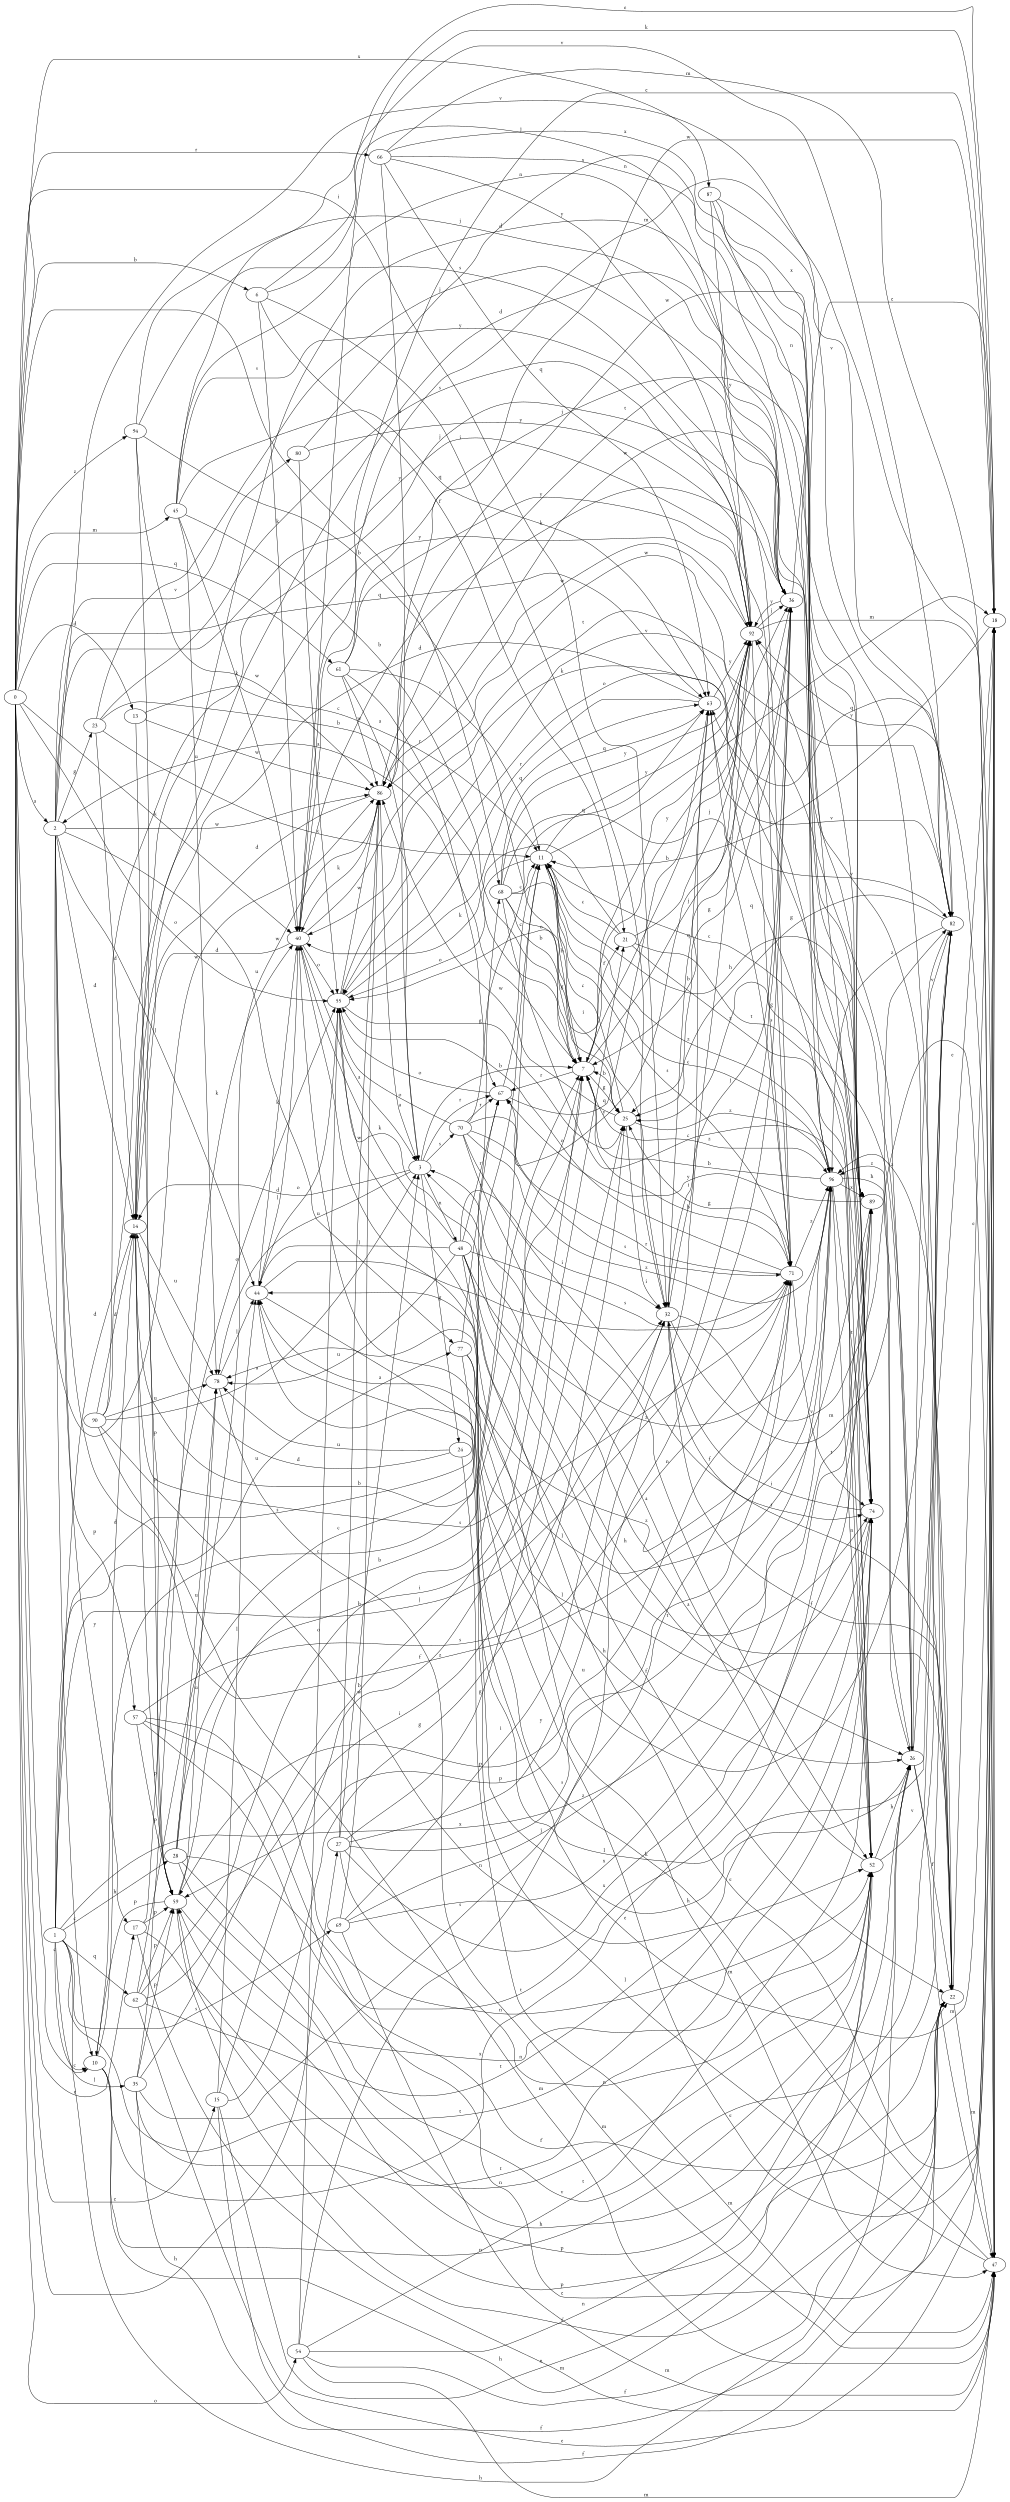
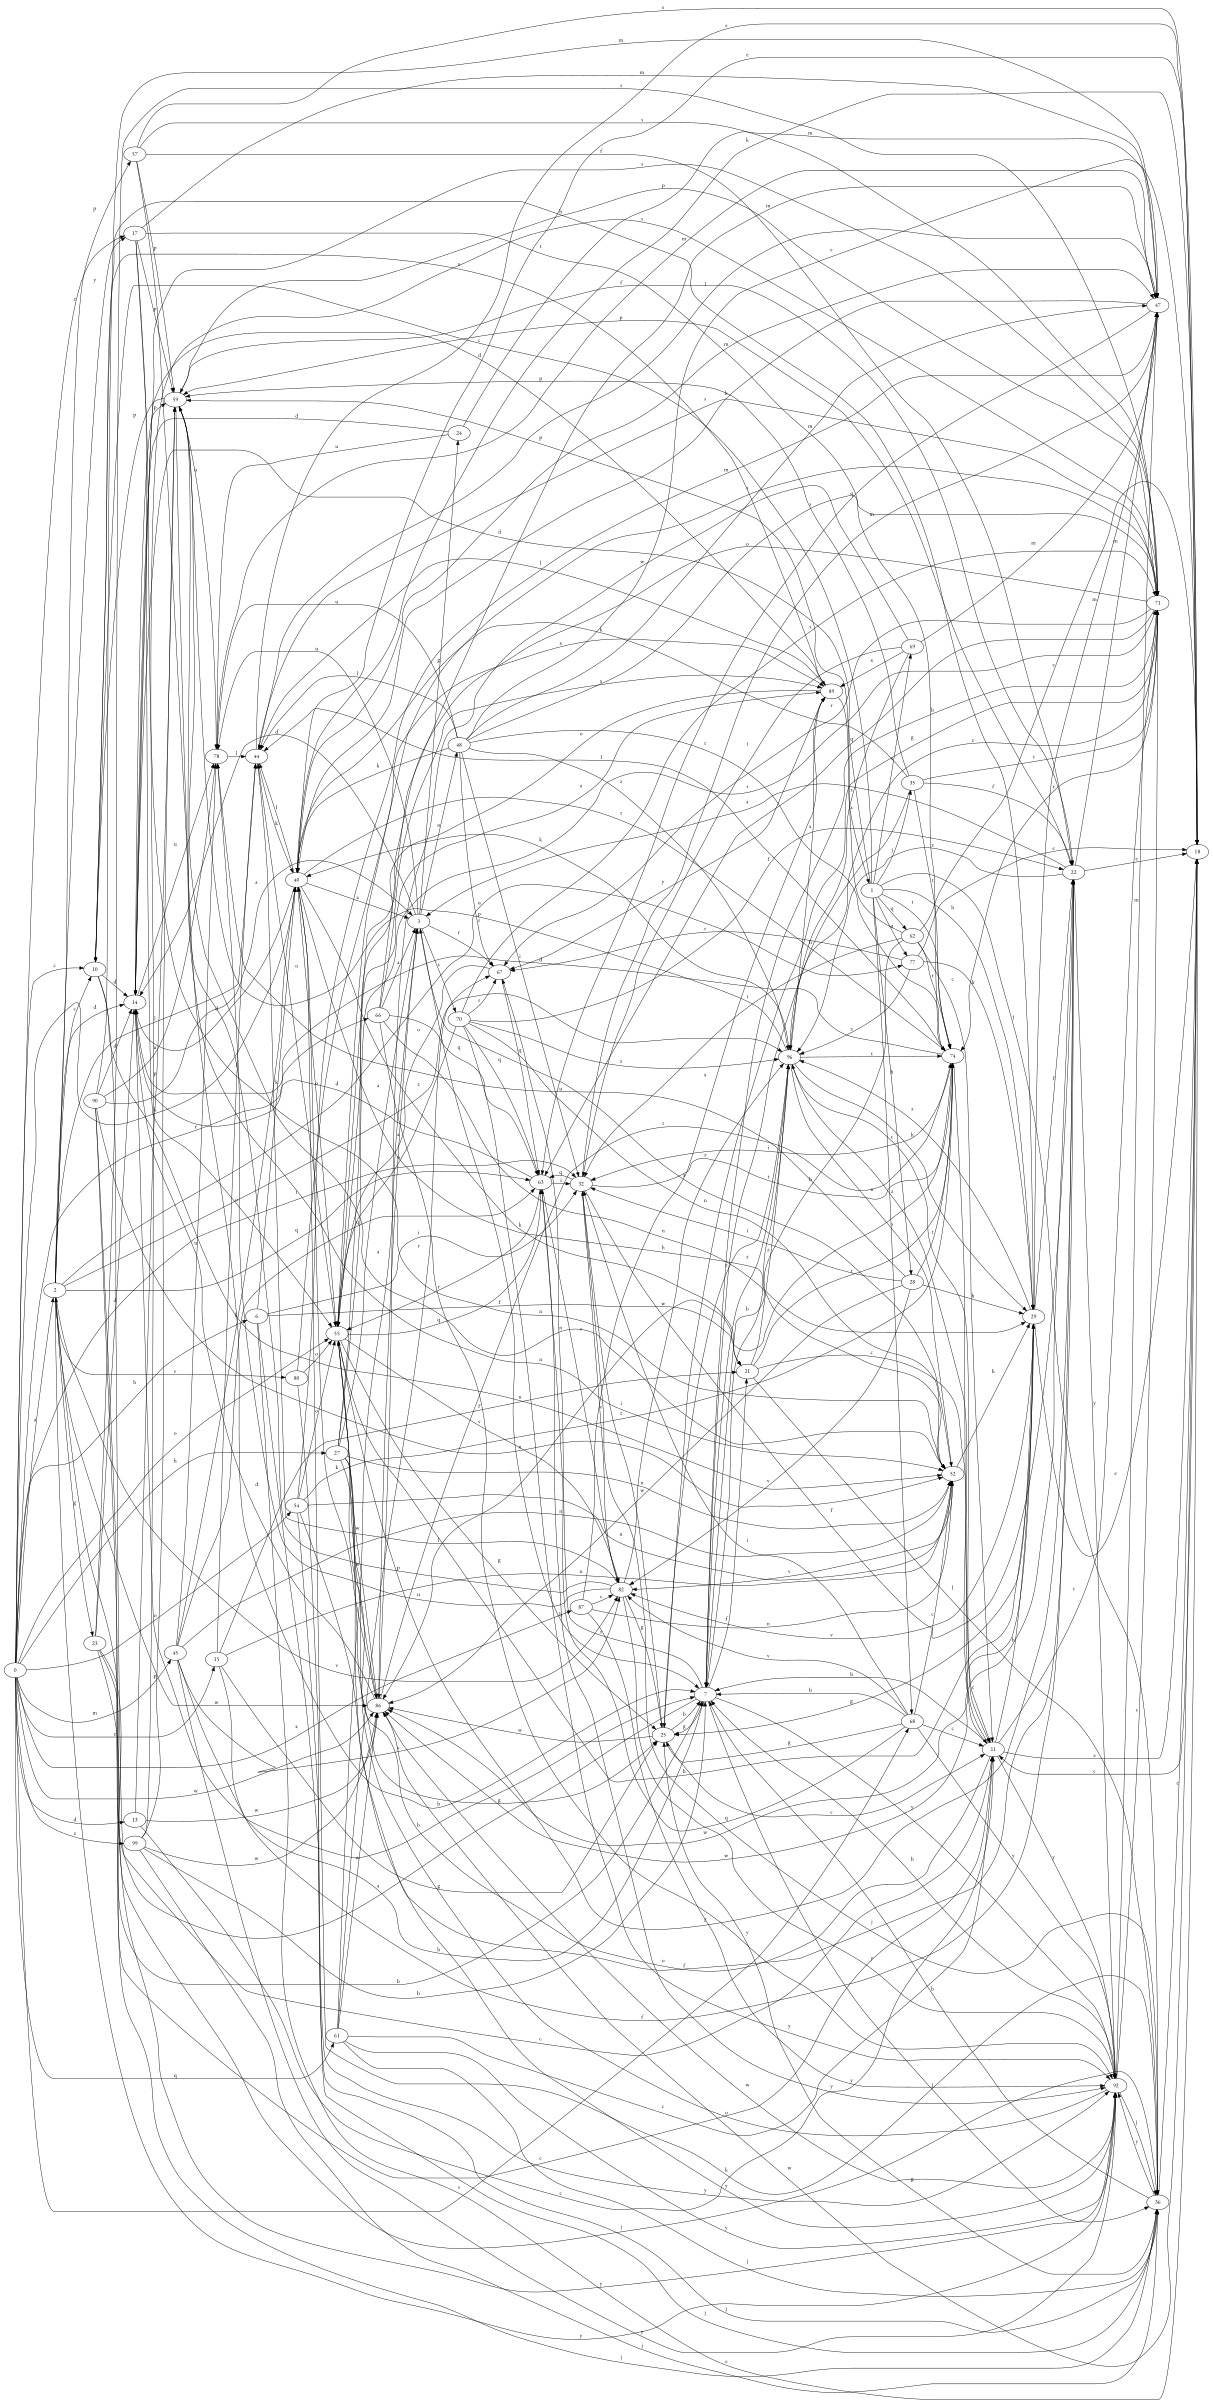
edge "17" -> "74": added, label "t"
node "94": label "94" -> "99"
edge "55" -> "71": added, label "s"
edge "21" -> "40": reversed
edge "67" -> "11": removed, label "c"
node "26": label "26" -> "29"
edge "1" -> "89": reversed
